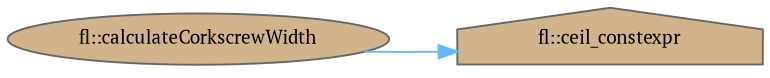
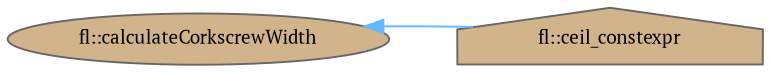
edge "fl::calculateCorkscrewWidth" -> "fl::ceil_constexpr": reversed
